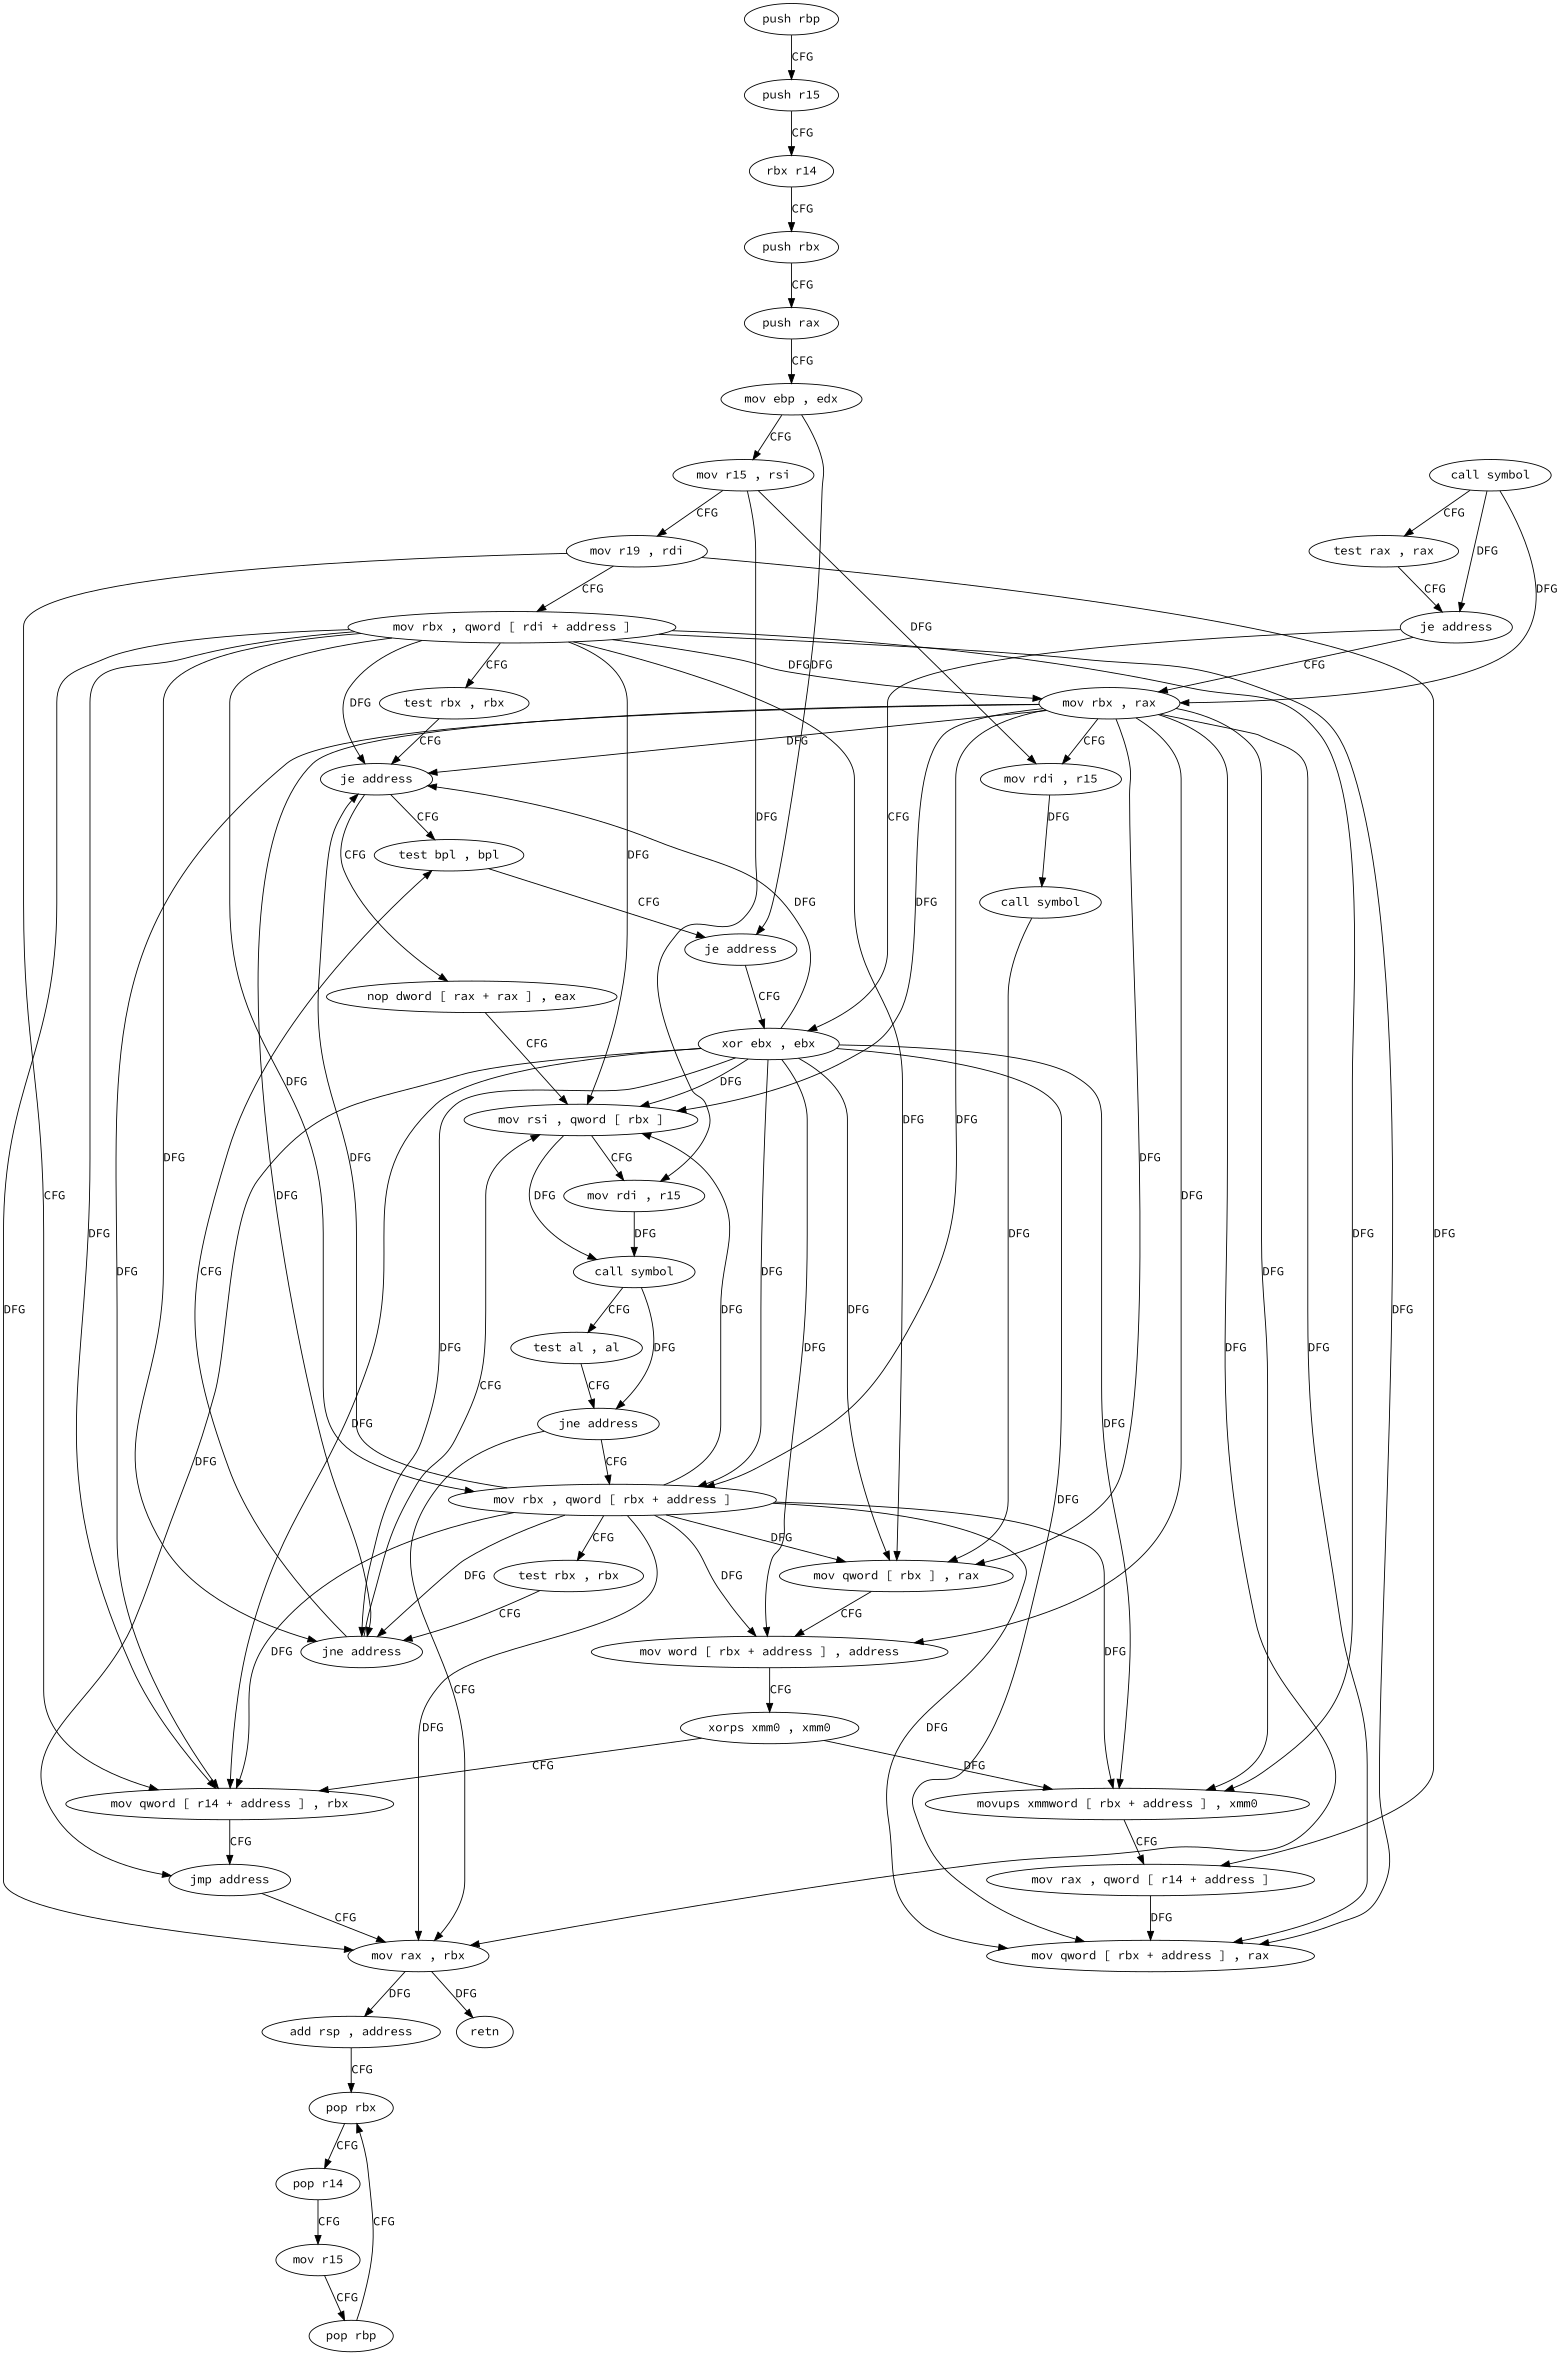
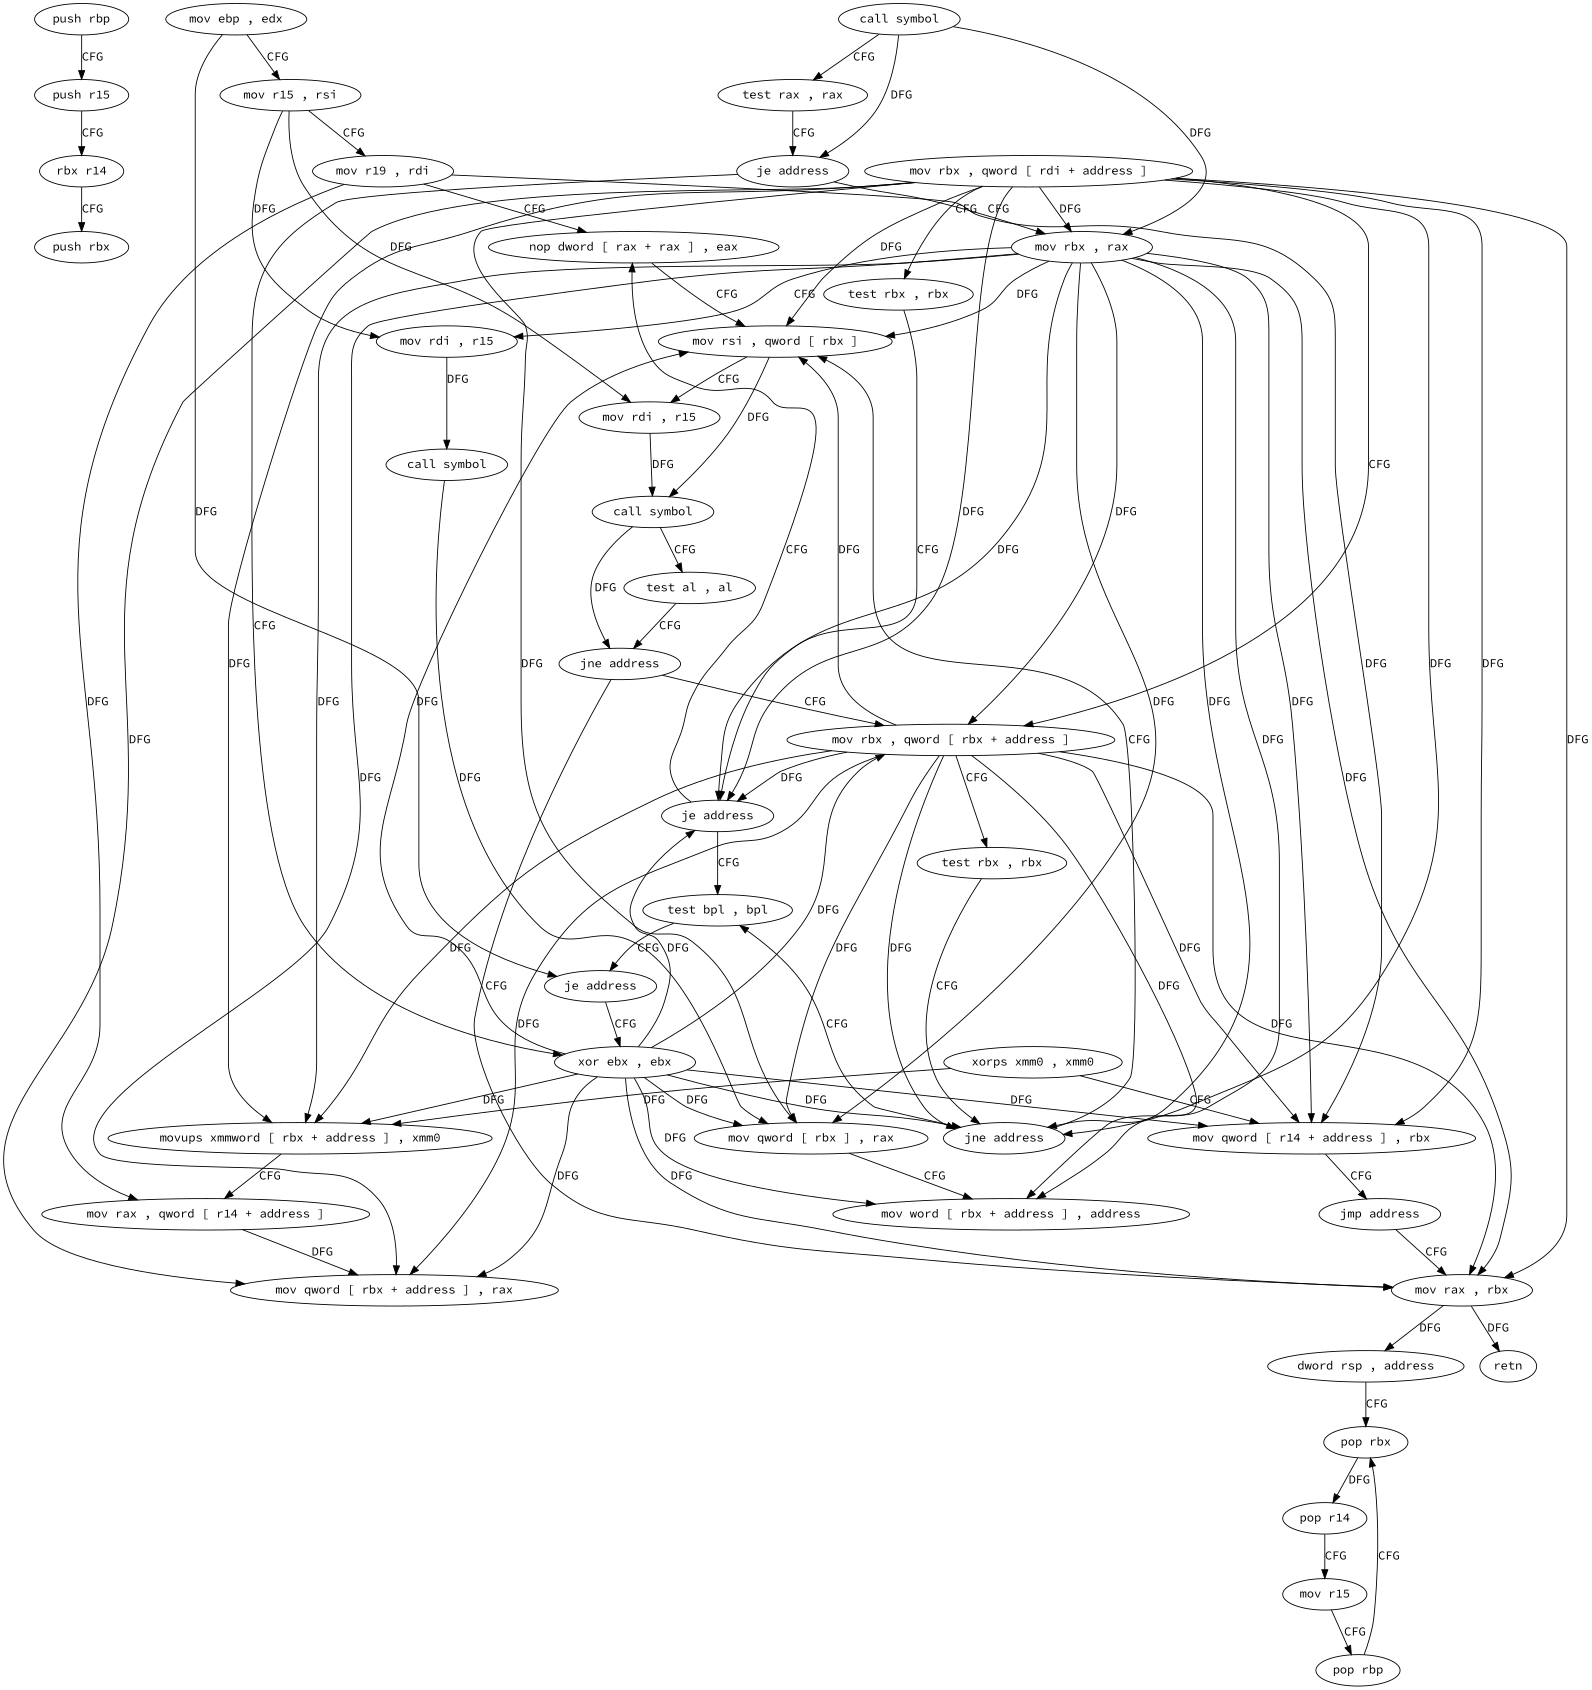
node "push rax": removed
edge "mov r19 , rdi" -> "mov rbx , qword [ rdi + address ]": now "mov r19 , rdi" -> "nop dword [ rax + rax ] , eax"
edge "mov rbx , qword [ rdi + address ]" -> "mov rbx , qword [ rbx + address ]": label "DFG" -> "CFG"
edge "mov r19 , rdi" -> "mov qword [ r14 + address ] , rbx": label "CFG" -> "DFG"
edge "xor ebx , ebx" -> "jmp address": now "xor ebx , ebx" -> "mov rax , rbx"
edge "mov word [ rbx + address ] , address" -> "xorps xmm0 , xmm0": removed, label "CFG"
node "add rsp , address": label "add rsp , address" -> "dword rsp , address"
edge "pop rbx" -> "pop r14": label "CFG" -> "DFG"
